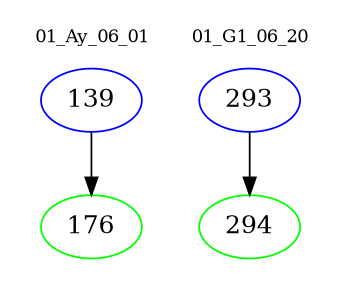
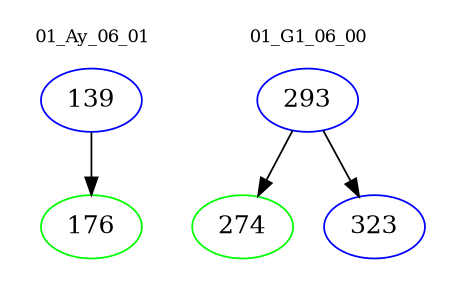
cluster "01_G1_06_20": label "01_G1_06_20" -> "01_G1_06_00"
node "294": label "294" -> "274"
node "323": added
